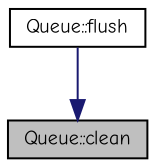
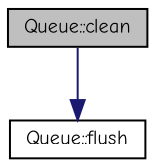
edge "Queue::flush" -> "Queue::clean": reversed
